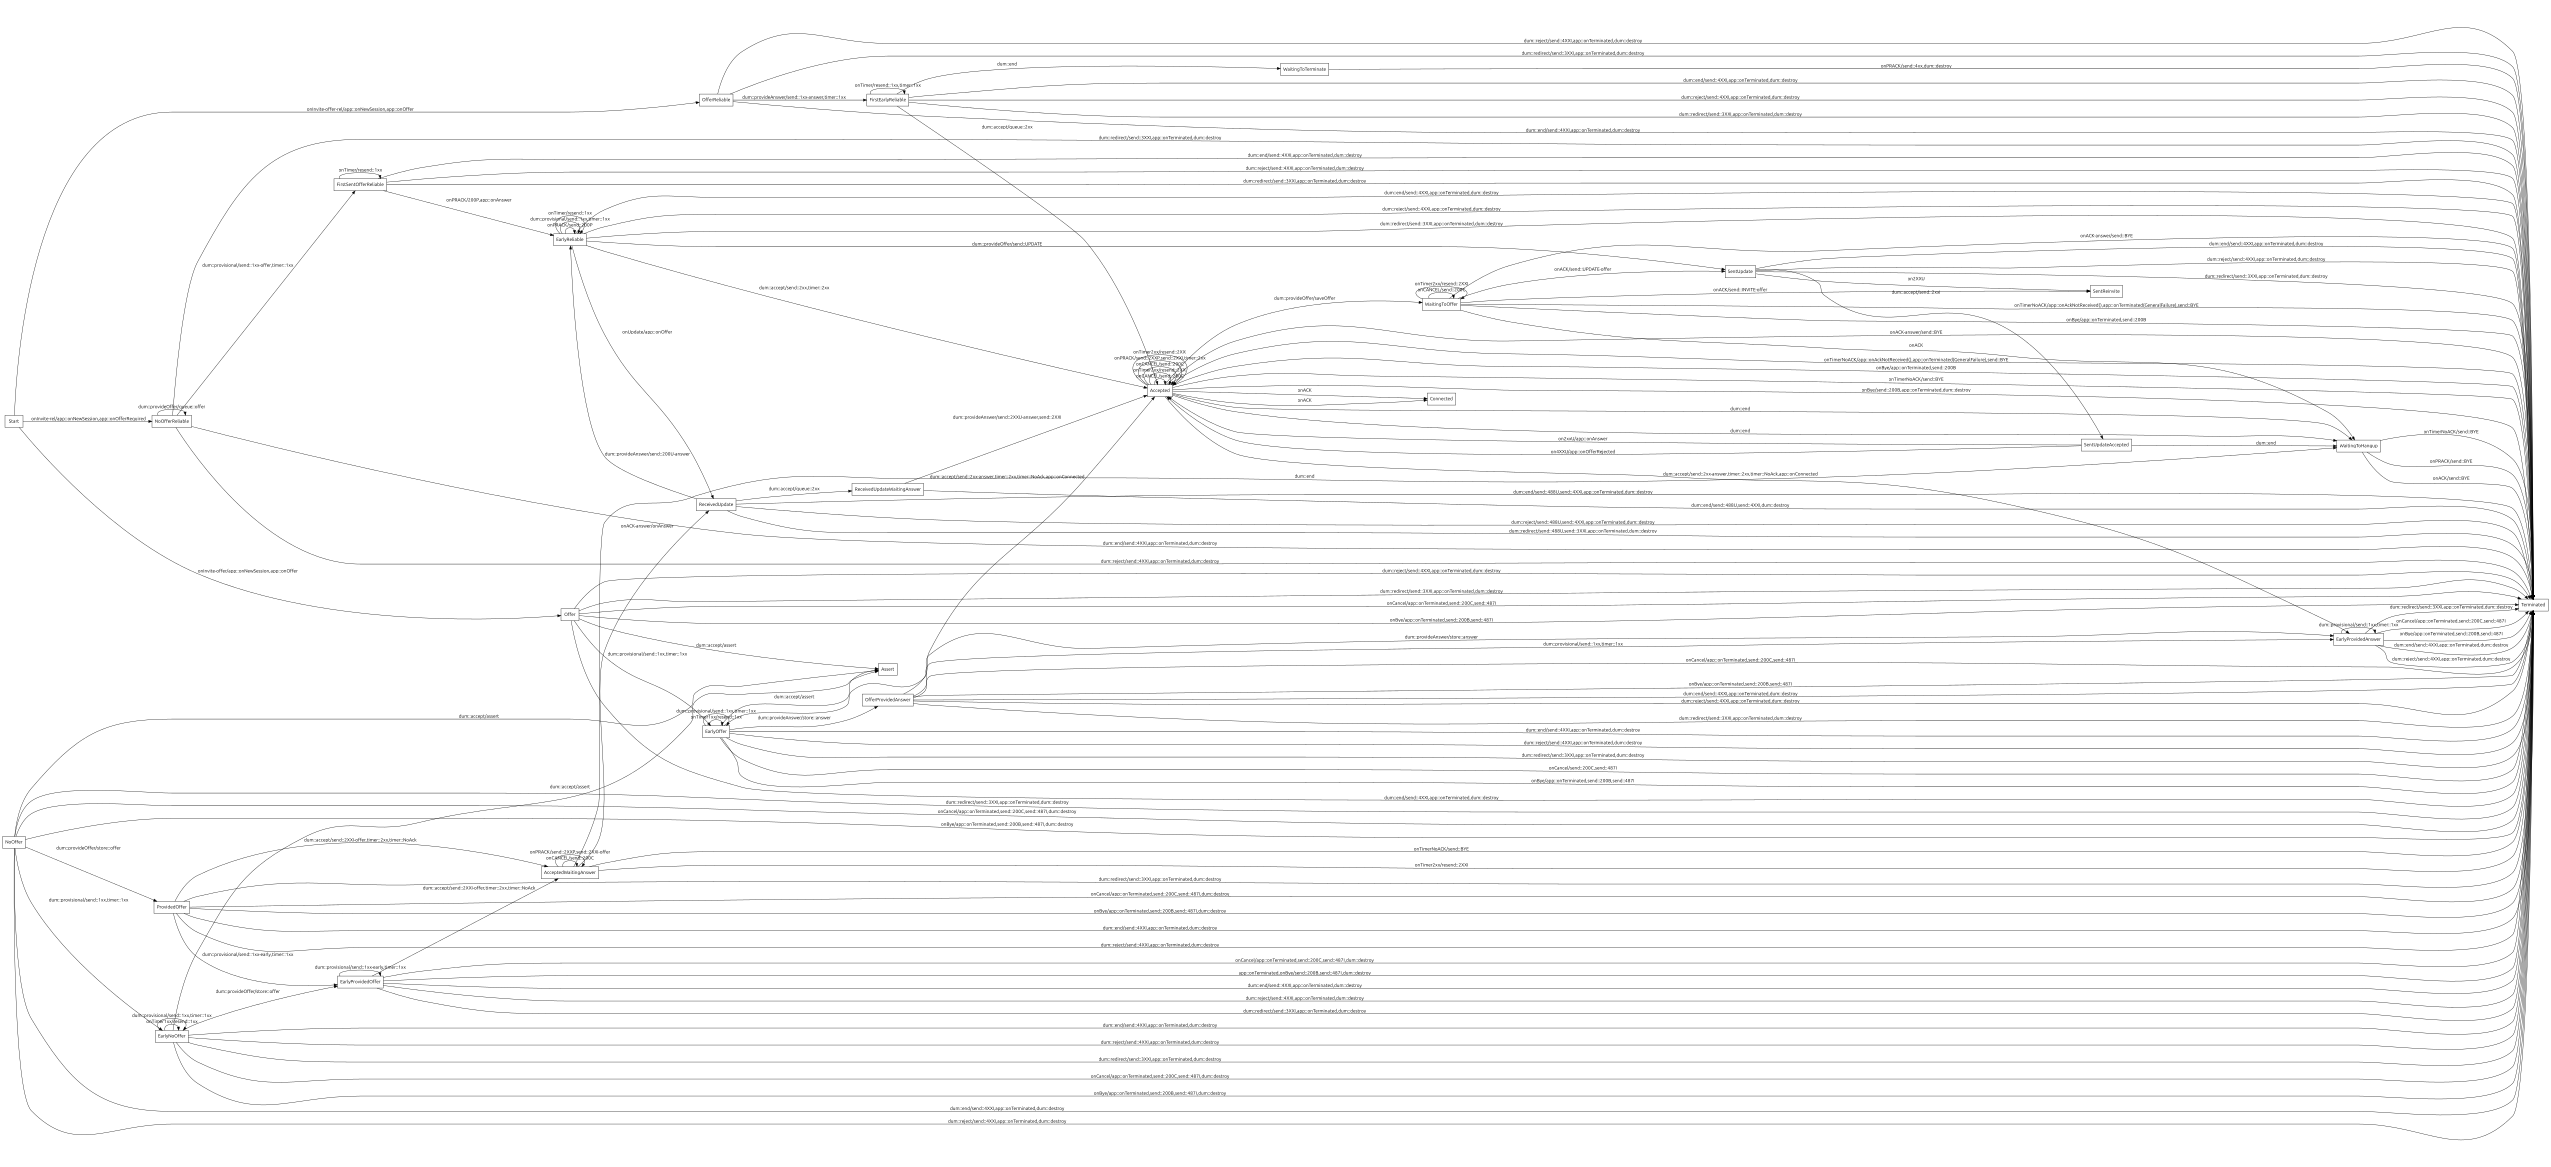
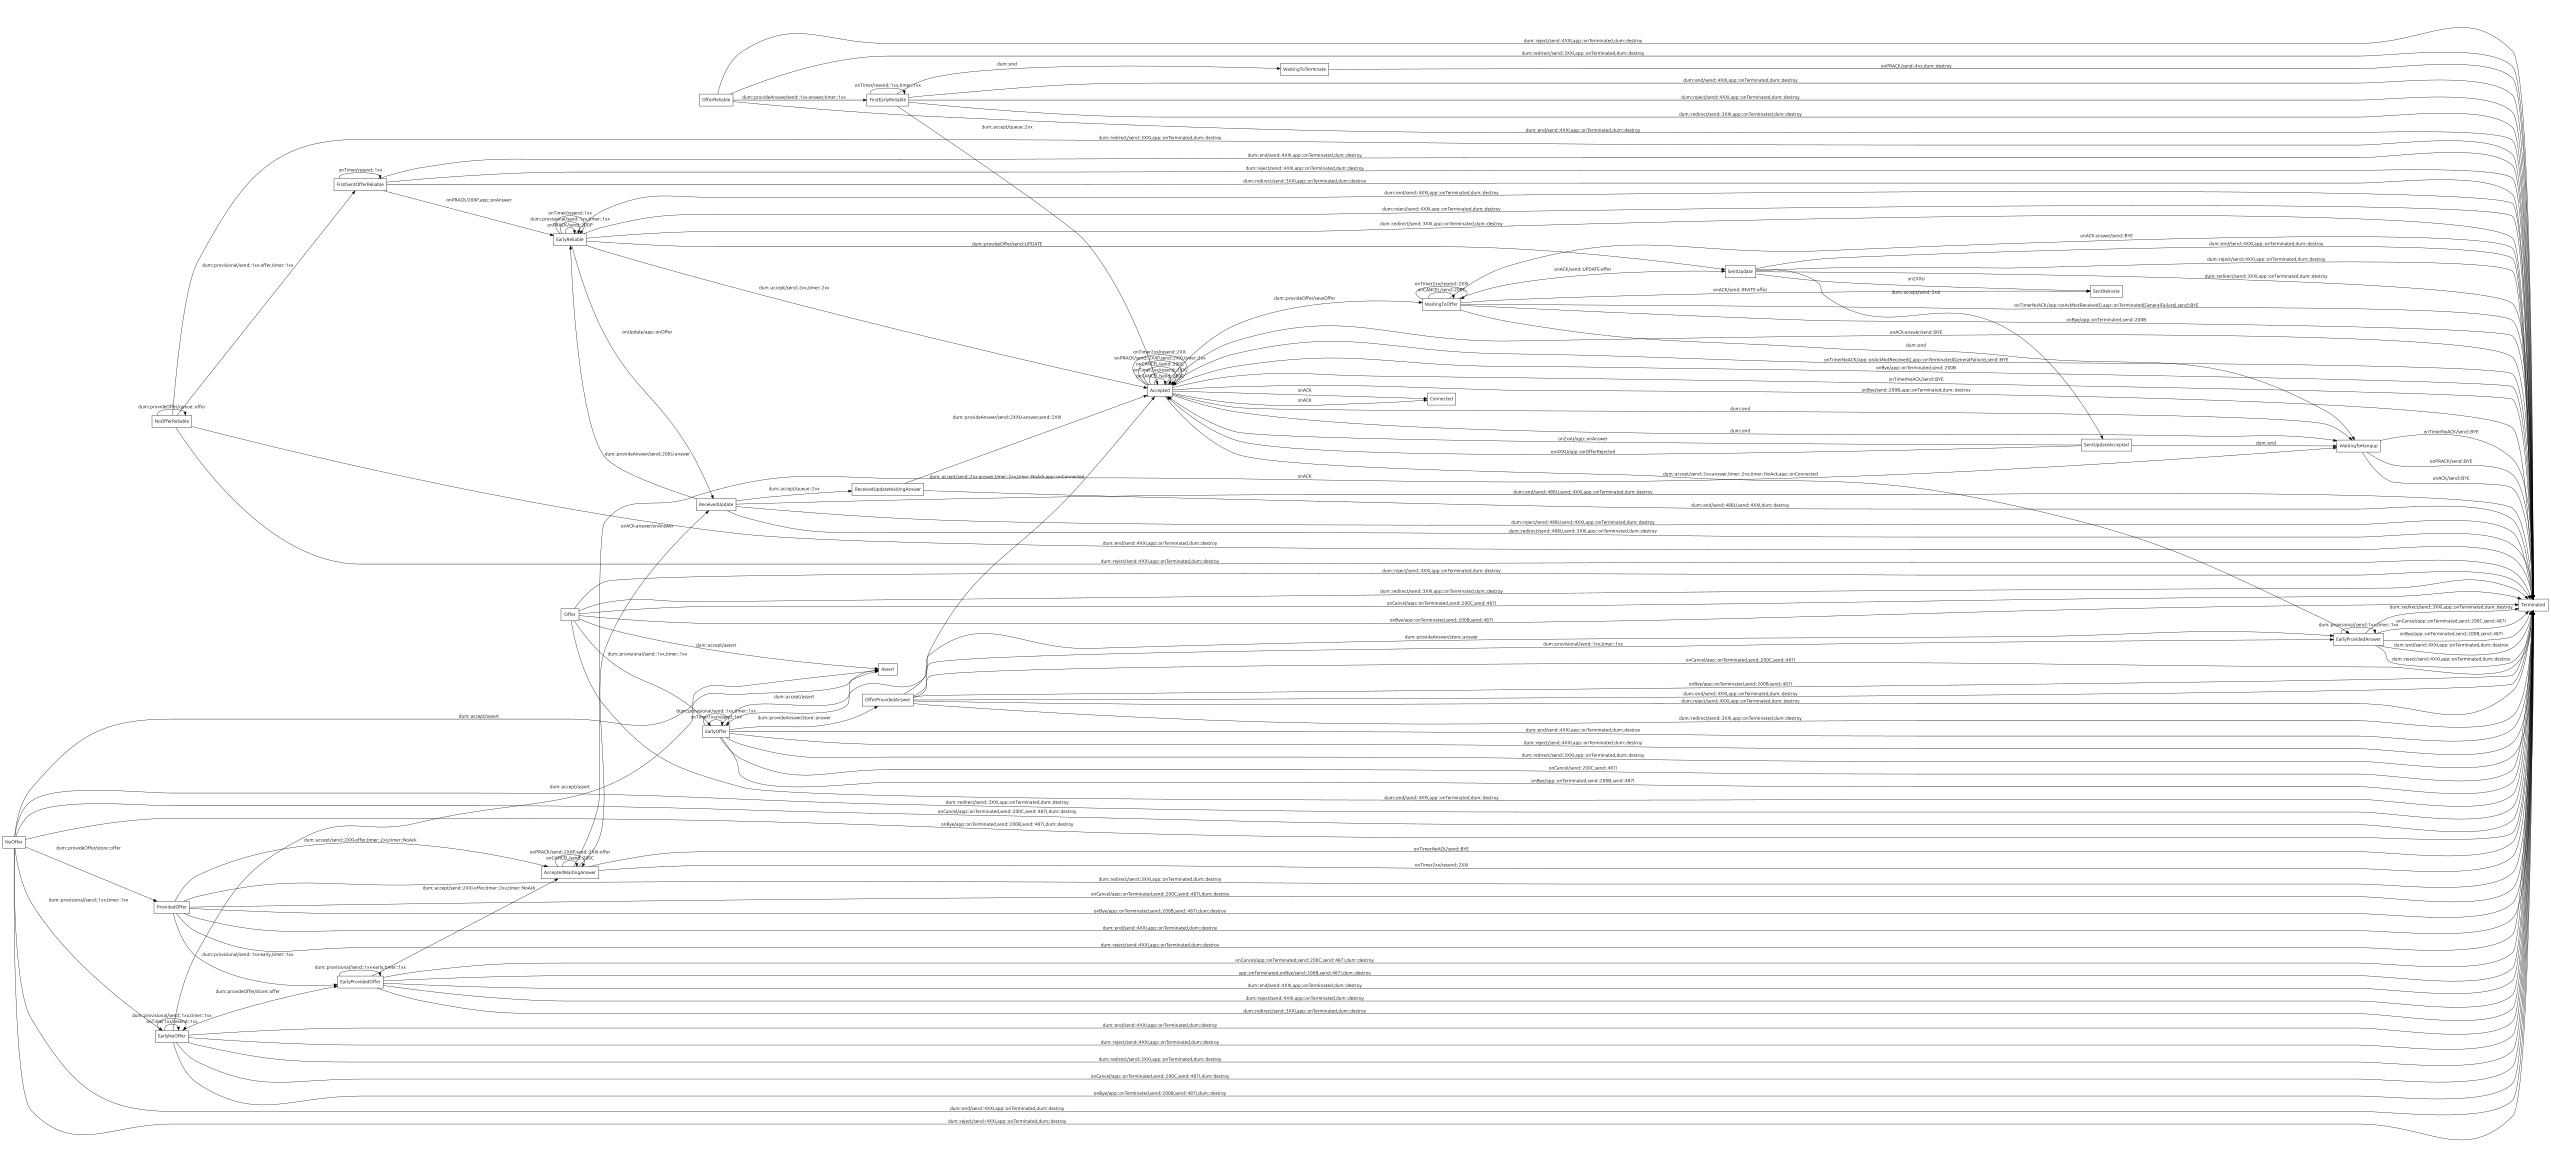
edge "WaitingToOffer" -> "WaitingToHangup": label "onACK" -> "dum::end"
node "Start": removed
edge "AcceptedWaitingAnswer" -> "WaitingToHangup": label "dum::end" -> "onACK"
